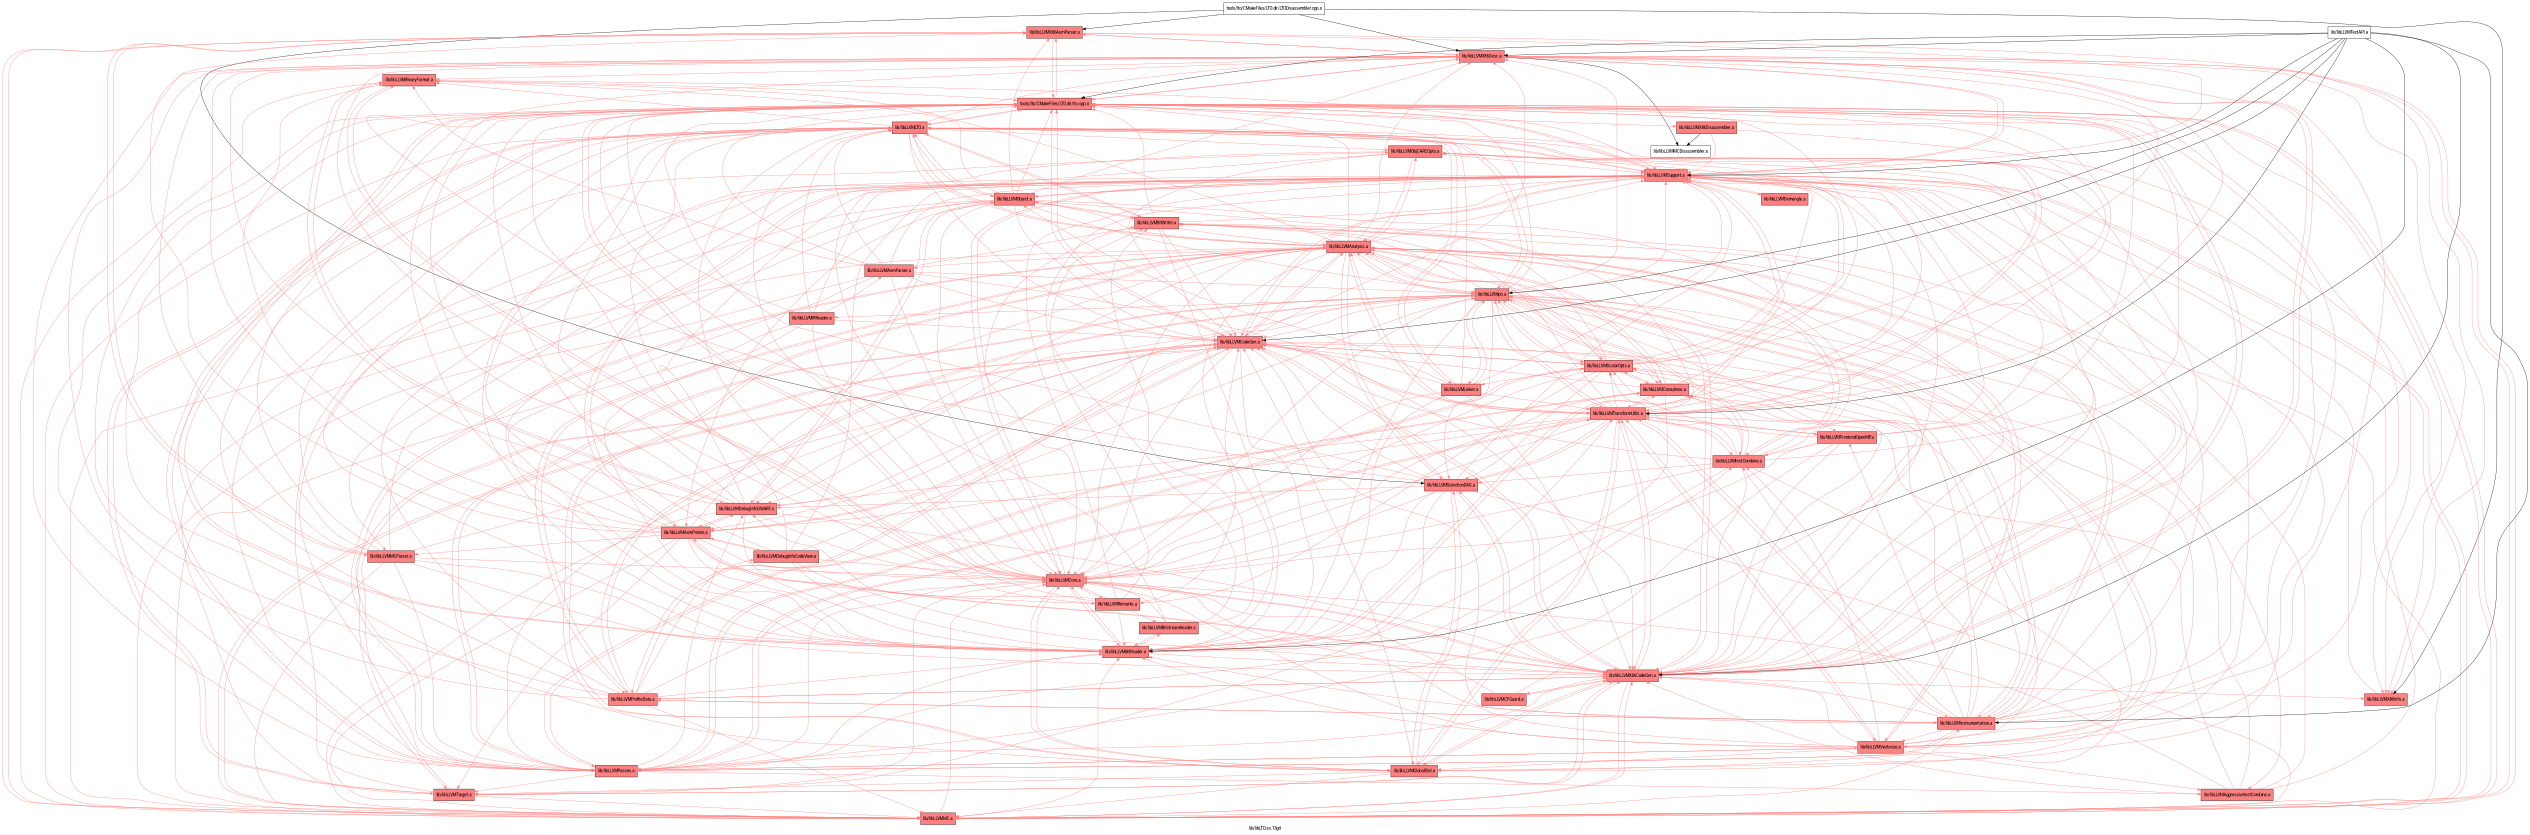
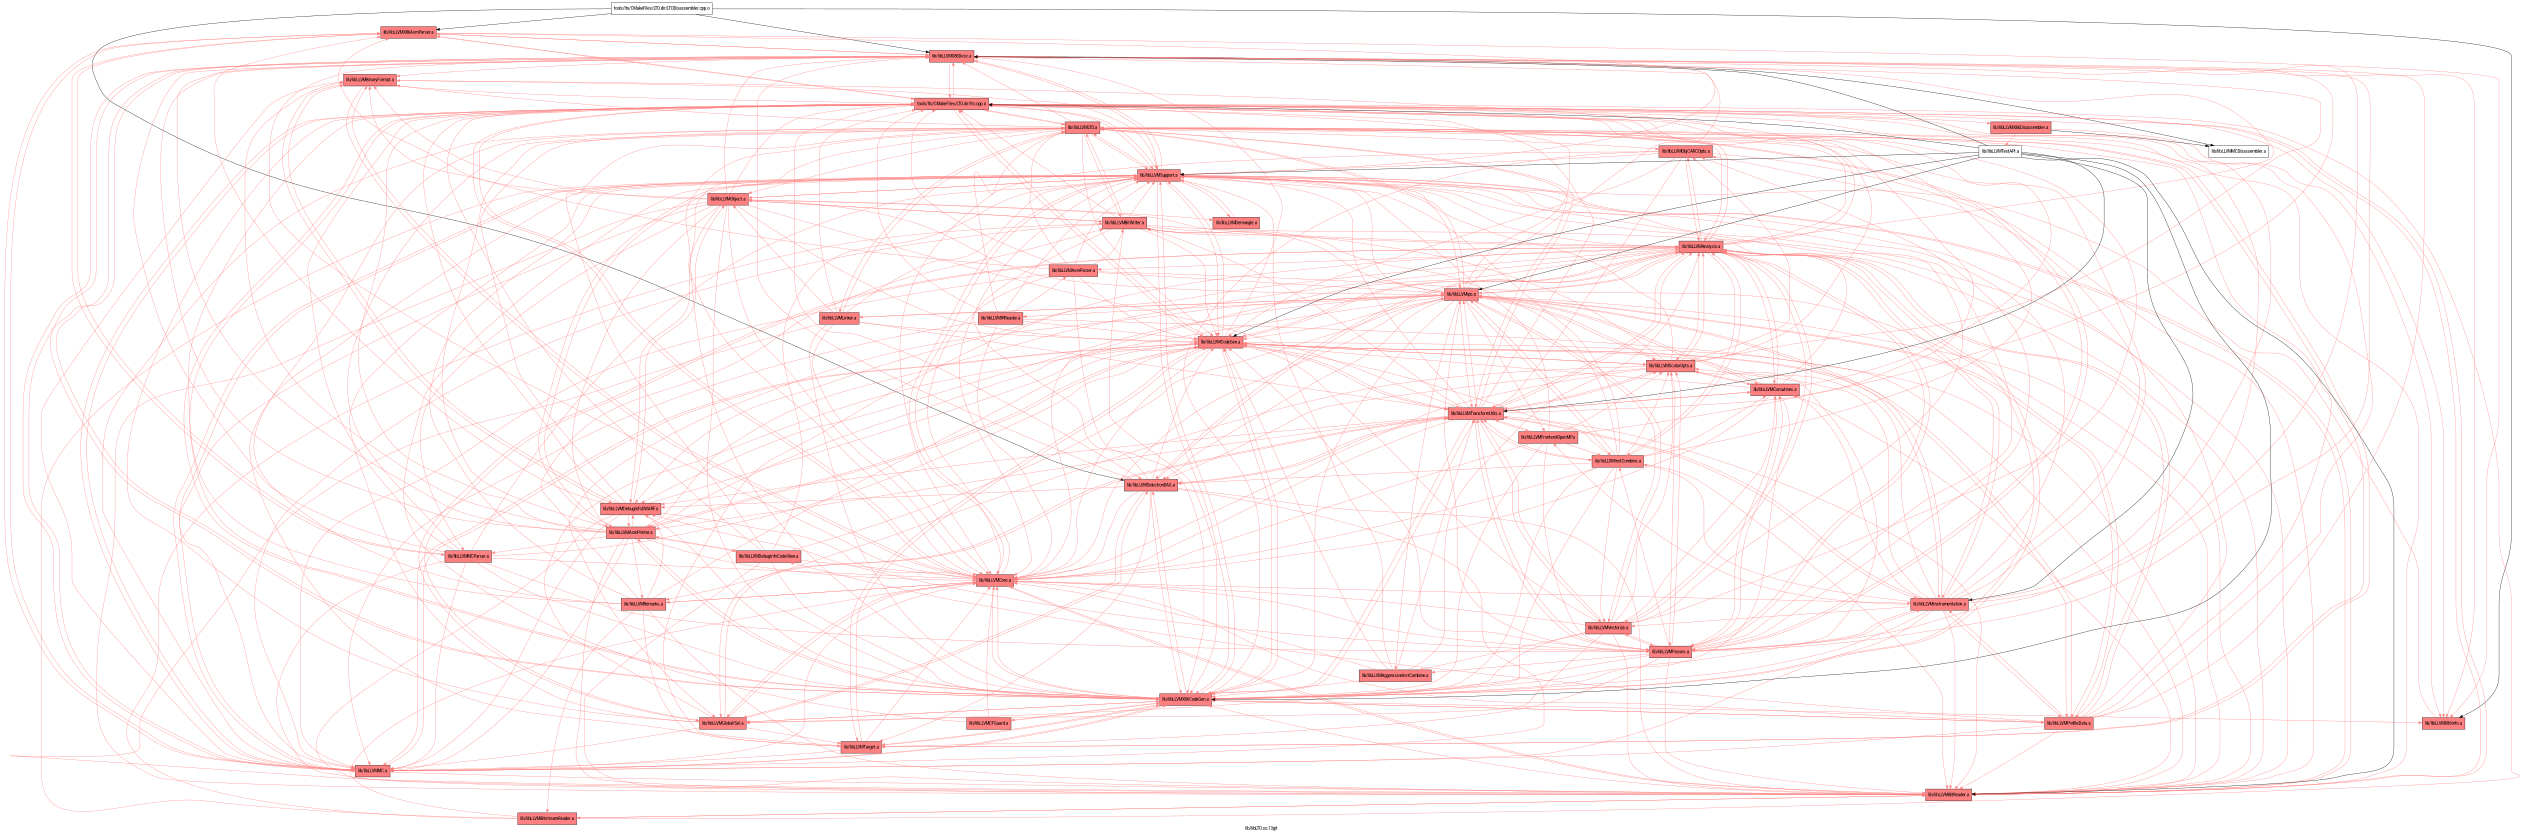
edge "lib/libLLVMX86Disassembler.a" -> "lib/libLLVMSupport.a": now "lib/libLLVMX86Disassembler.a" -> "lib/libLLVMTextAPI.a"
edge "lib/libLLVMObject.a" -> "lib/libLLVMLTO.a": now "lib/libLLVMObject.a" -> "lib/libLLVMDemangle.a"
edge "lib/libLLVMDebugInfoDWARF.a" -> "lib/libLLVMSupport.a": removed
edge "lib/libLLVMSelectionDAG.a" -> "tools/lto/CMakeFiles/LTO.dir/lto.cpp.o": reversed
edge "lib/libLLVMScalarOpts.a" -> "lib/libLLVMLinker.a": now "lib/libLLVMScalarOpts.a" -> "lib/libLLVMTransformUtils.a"
edge "lib/libLLVMipo.a" -> "lib/libLLVMPasses.a": removed
edge "lib/libLLVMVectorize.a" -> "lib/libLLVMInstCombine.a": reversed
edge "lib/libLLVMAsmPrinter.a" -> "lib/libLLVMTarget.a": now "lib/libLLVMRemarks.a" -> "lib/libLLVMTarget.a"
edge "lib/libLLVMInstrumentation.a" -> "lib/libLLVMCore.a": reversed
